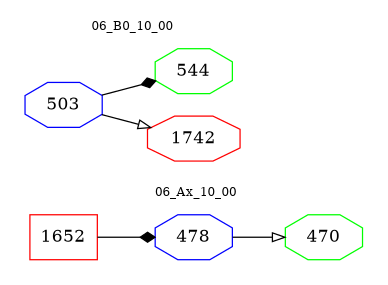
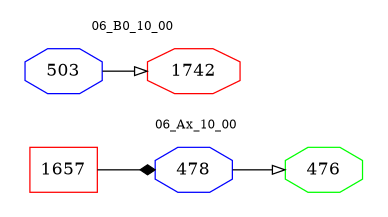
node "544": removed
node "1652": label "1652" -> "1657"
node "470": label "470" -> "476"
